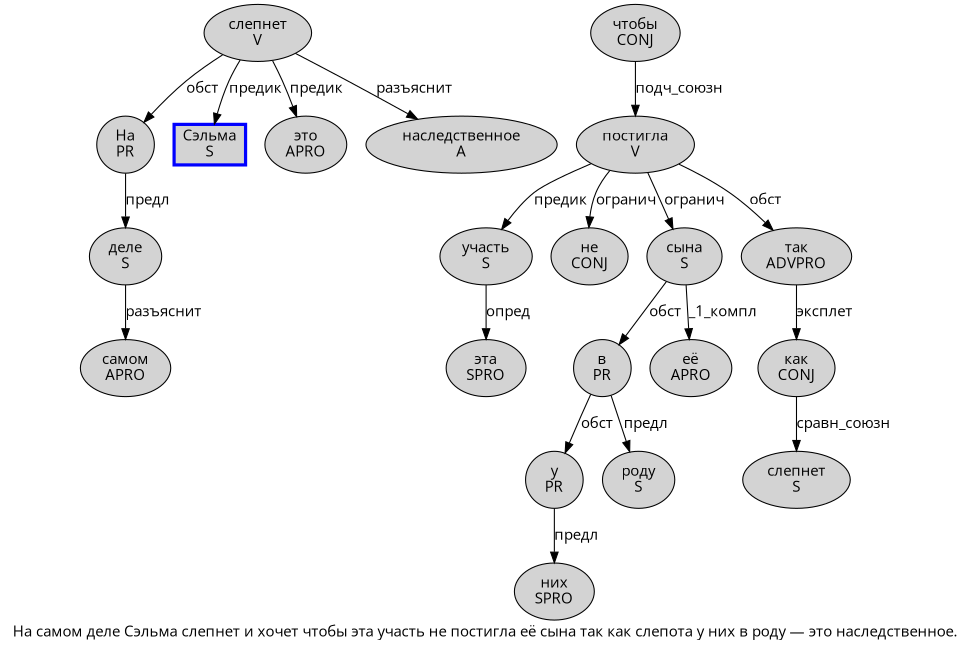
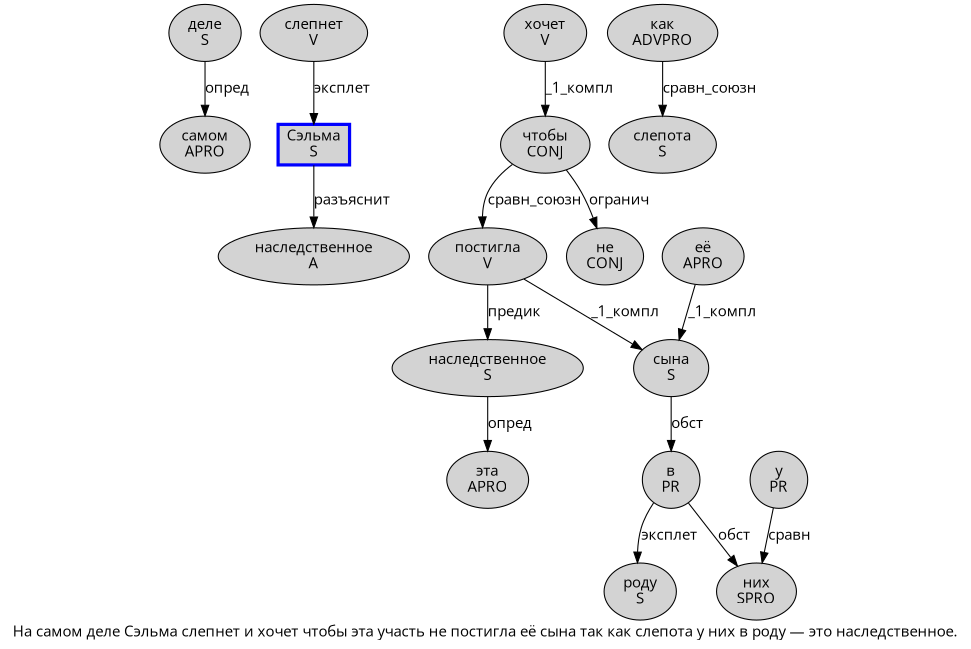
node "хочет V": added
edge "слепнет V" -> "наследственное A": now "Сэльма S" -> "наследственное A"
edge "слепнет V" -> "Сэльма S": label "предик" -> "эксплет"
edge "чтобы CONJ" -> "постигла V": label "подч_союзн" -> "сравн_союзн"
node "На PR": removed
node "это APRO": removed
edge "постигла V" -> "не CONJ": now "чтобы CONJ" -> "не CONJ"
edge "постигла V" -> "сына S": label "огранич" -> "_1_компл"
node "участь S": label "участь S" -> "наследственное S"
node "так ADVPRO": removed
edge "сына S" -> "её APRO": reversed
edge "деле S" -> "самом APRO": label "разъяснит" -> "опред"
node "эта SPRO": label "эта SPRO" -> "эта APRO"
node "как CONJ": label "как CONJ" -> "как ADVPRO"
edge "в PR" -> "у PR": now "в PR" -> "них SPRO"
edge "в PR" -> "роду S": label "предл" -> "эксплет"
node "слепнет S": label "слепнет S" -> "слепота S"
edge "у PR" -> "них SPRO": label "предл" -> "сравн"
